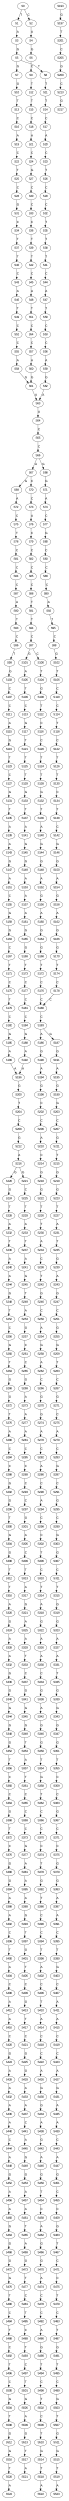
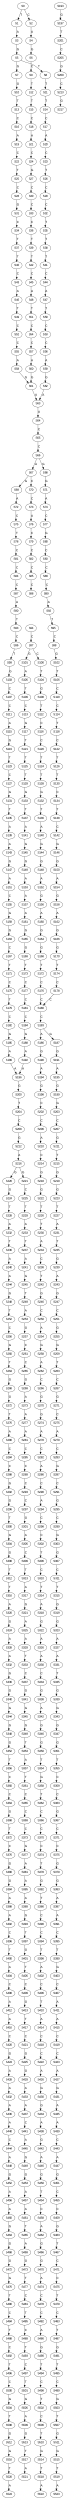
node "S91": removed
